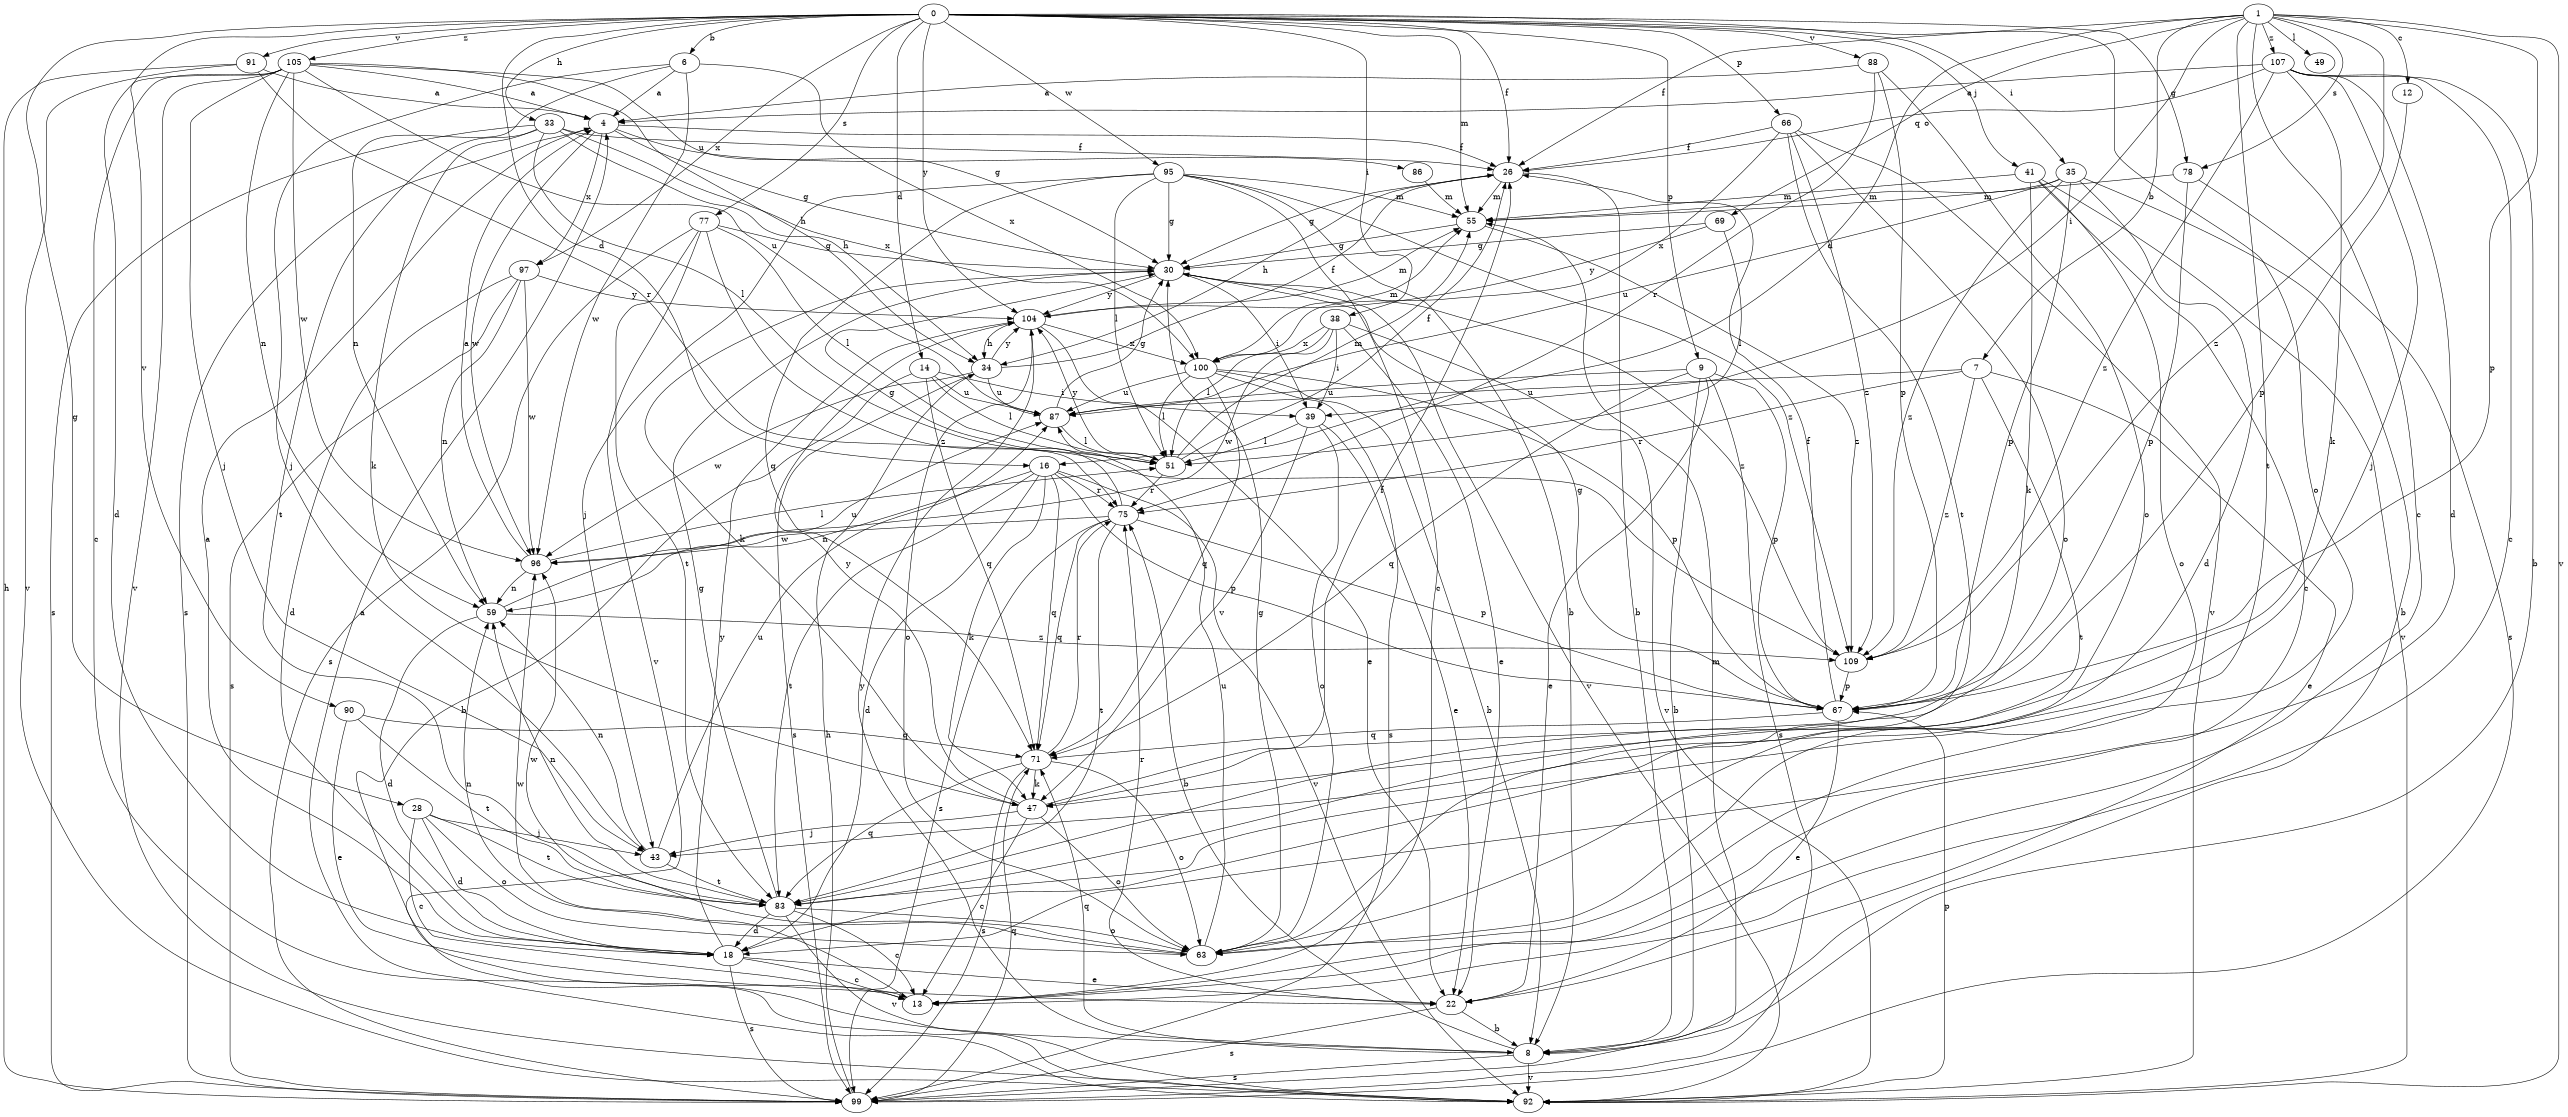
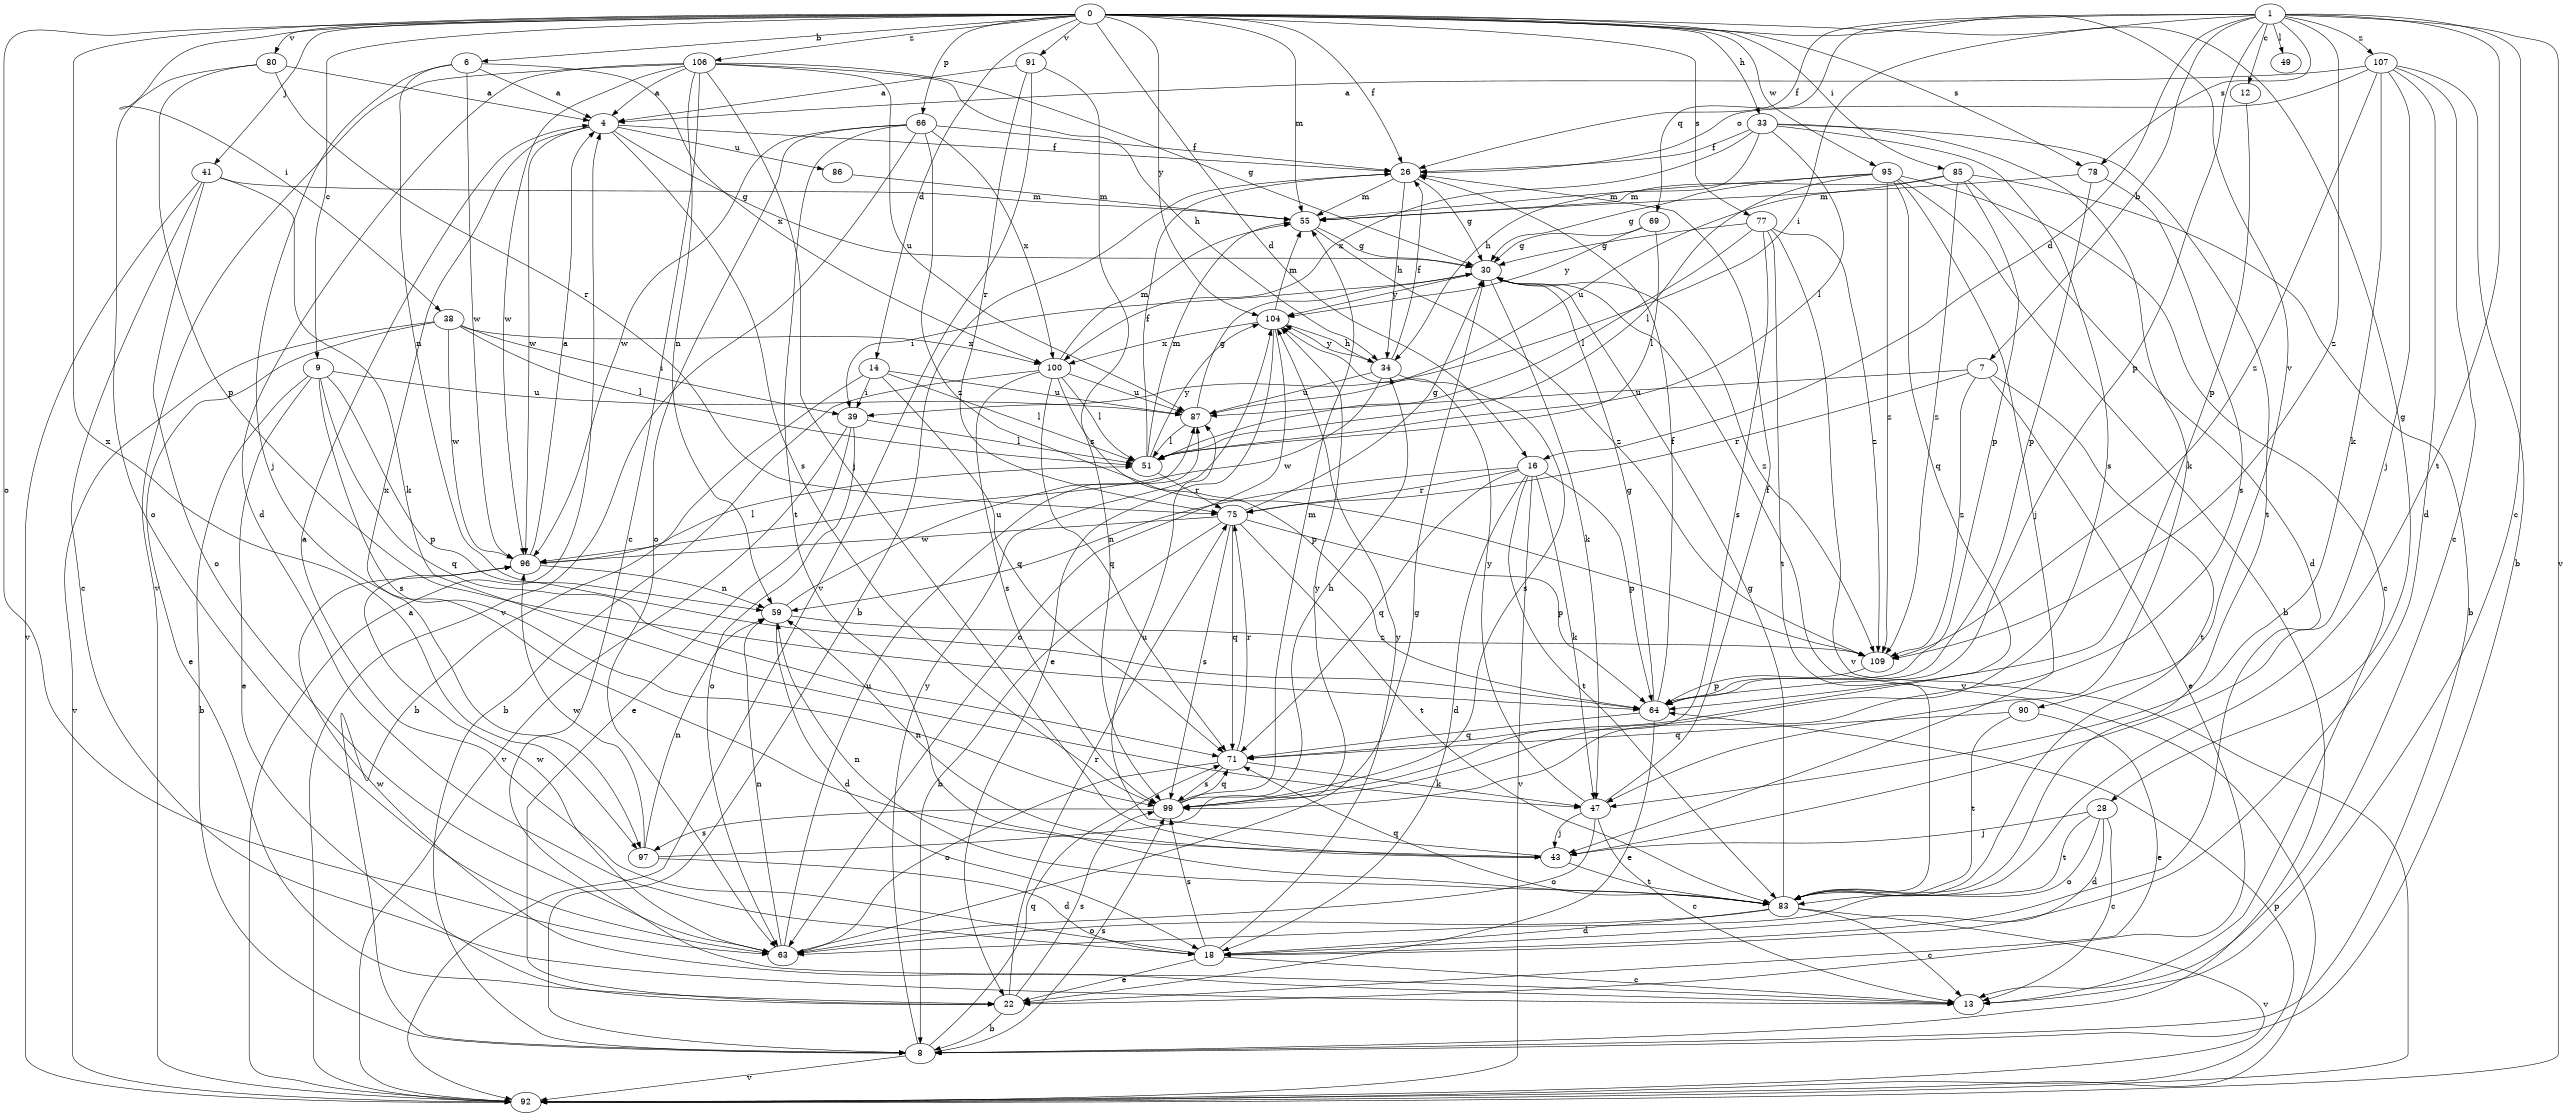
node "105": label "105" -> "106"
node "88": label "88" -> "80"
edge "0" -> "78": label "g" -> "s"
node "35": label "35" -> "85"
edge "0" -> "9": label "p" -> "c"
edge "66" -> "96": added, label "w"
edge "91" -> "99": label "h" -> "s"
edge "39" -> "47": now "39" -> "92"
node "67": label "67" -> "64"
edge "71" -> "83": reversed
edge "8" -> "75": reversed
edge "97" -> "99": reversed
